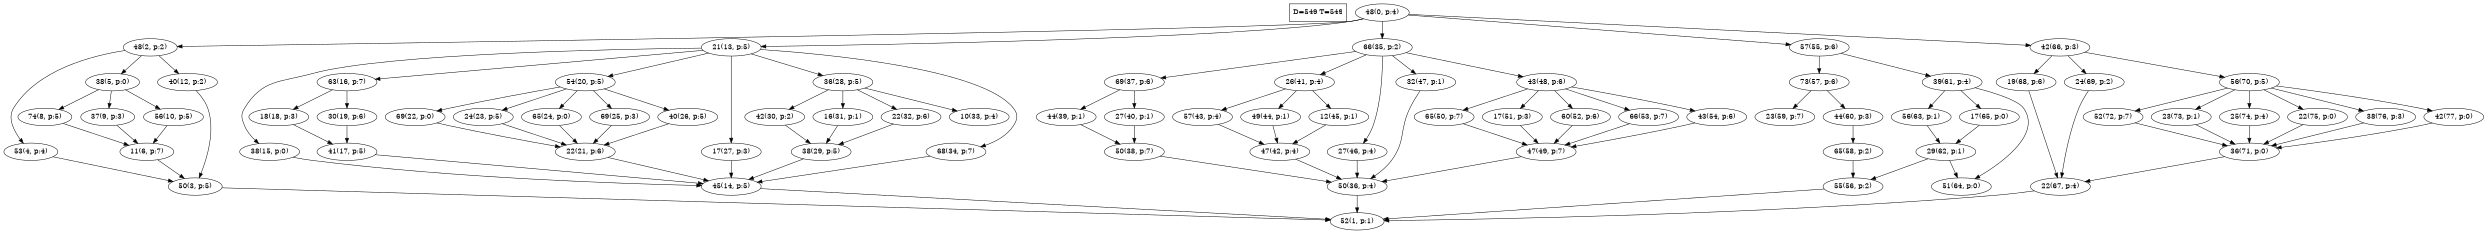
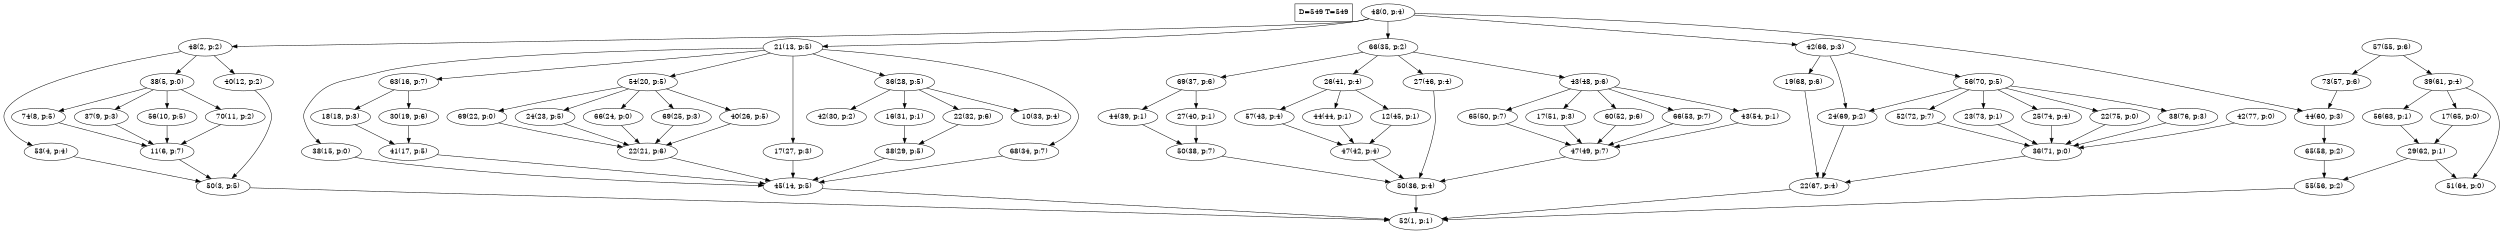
edge "48(0, p:4)" -> "57(55, p:6)": now "48(0, p:4)" -> "44(60, p:3)"
node "32(47, p:1)": removed
edge "56(70, p:5)" -> "42(77, p:0)": now "56(70, p:5)" -> "24(69, p:2)"
node "70(11, p:2)": added
node "65(24, p:0)": label "65(24, p:0)" -> "66(24, p:0)"
node "49(44, p:1)": label "49(44, p:1)" -> "44(44, p:1)"
node "43(54, p:6)": label "43(54, p:6)" -> "43(54, p:1)"
node "23(59, p:7)": removed
edge "42(30, p:2)" -> "38(29, p:5)": removed
